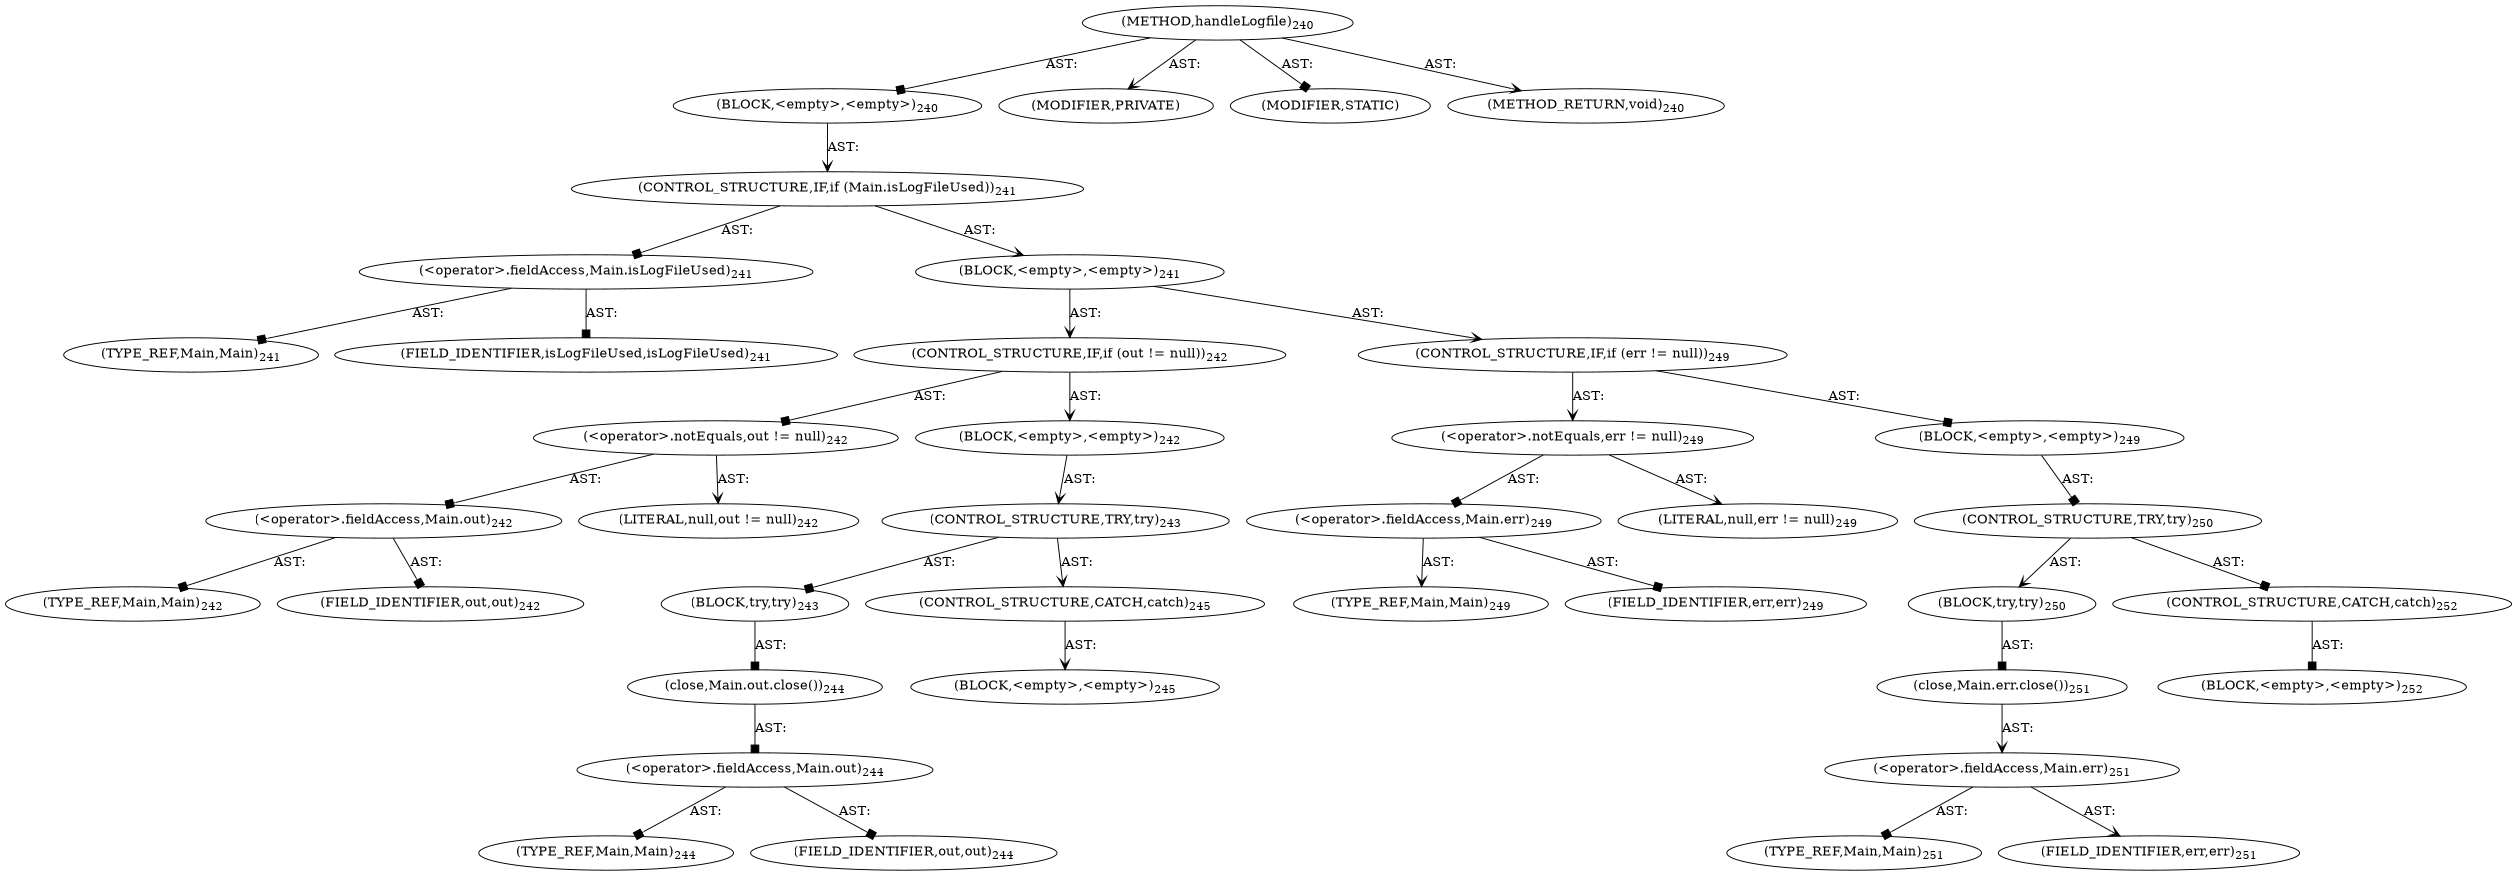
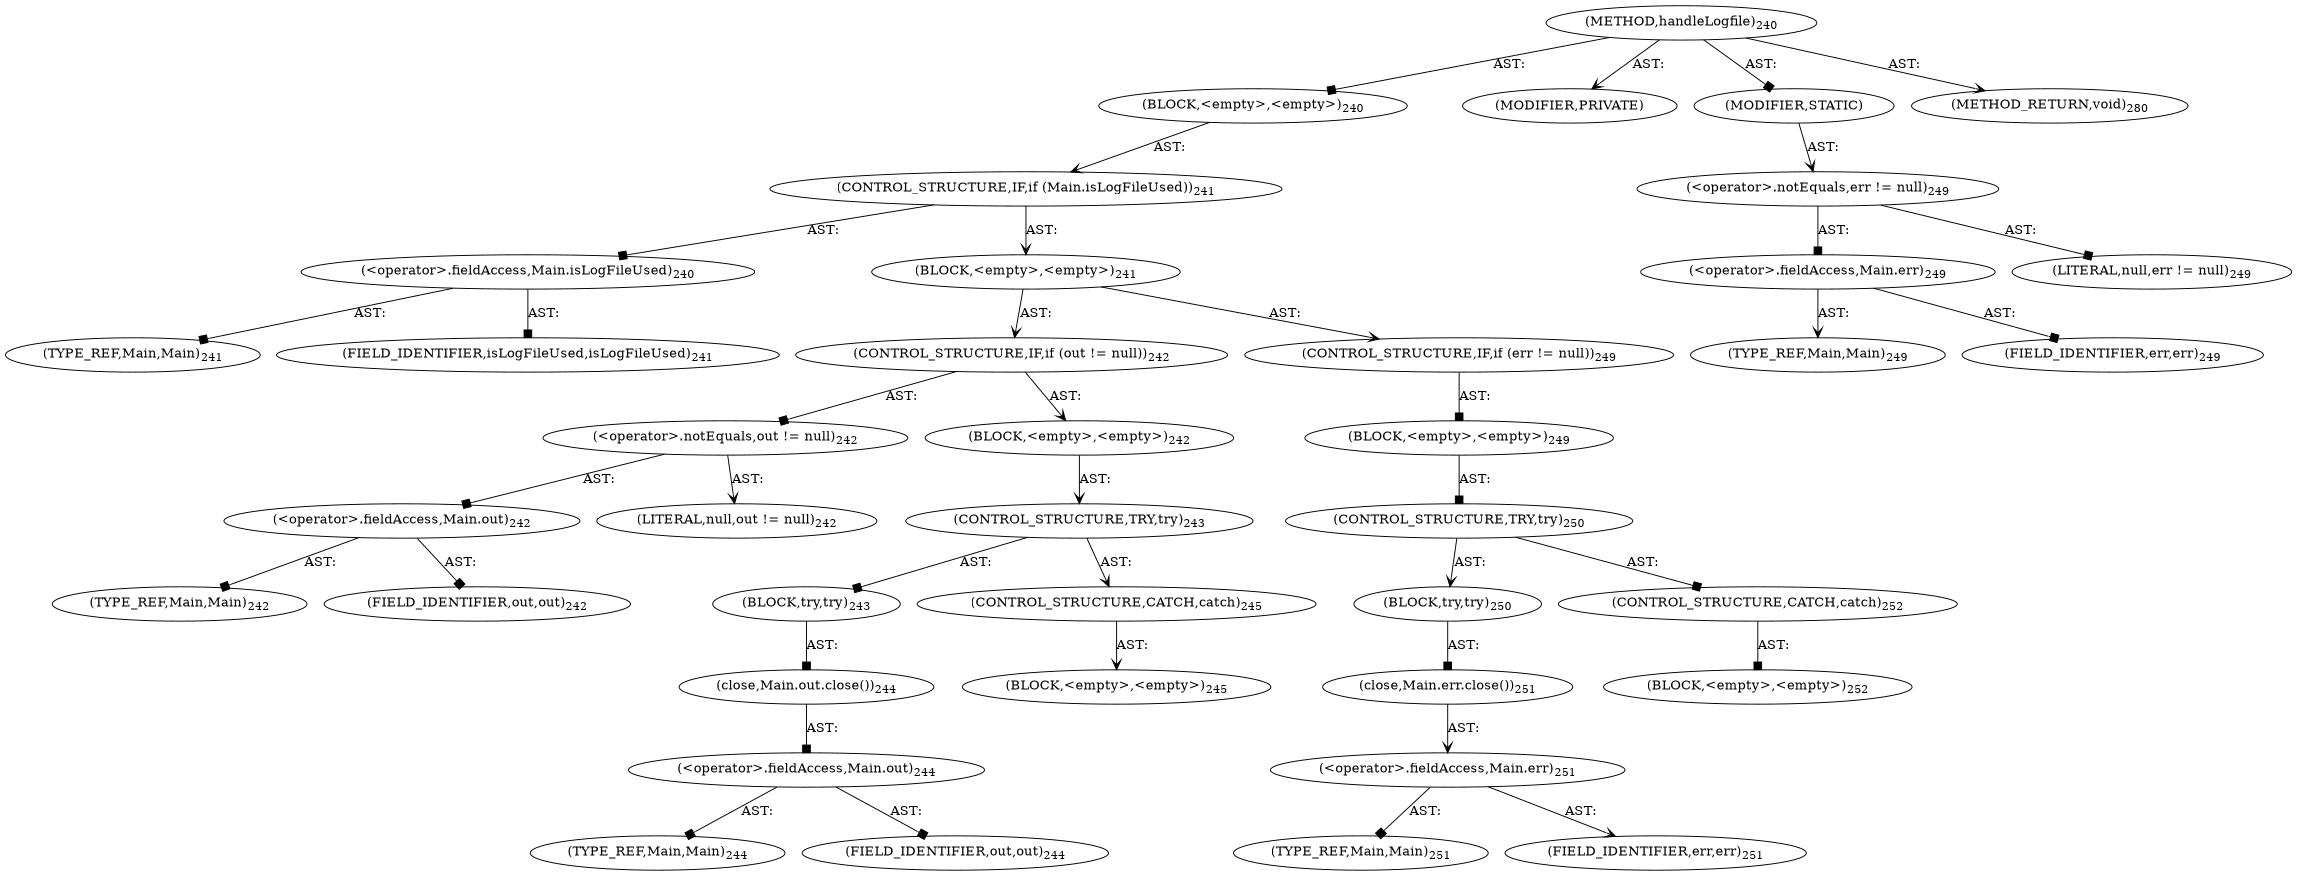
node "(METHOD_RETURN,void)": text "240" -> "280"
node "(<operator>.fieldAccess,Main.isLogFileUsed)": text "241" -> "240"
edge "(CONTROL_STRUCTURE,IF,if (err != null))" -> "(<operator>.notEquals,err != null)": now "(MODIFIER,STATIC)" -> "(<operator>.notEquals,err != null)"
edge "(<operator>.notEquals,err != null)" -> "(LITERAL,null,err != null)": arrowhead vee -> box
